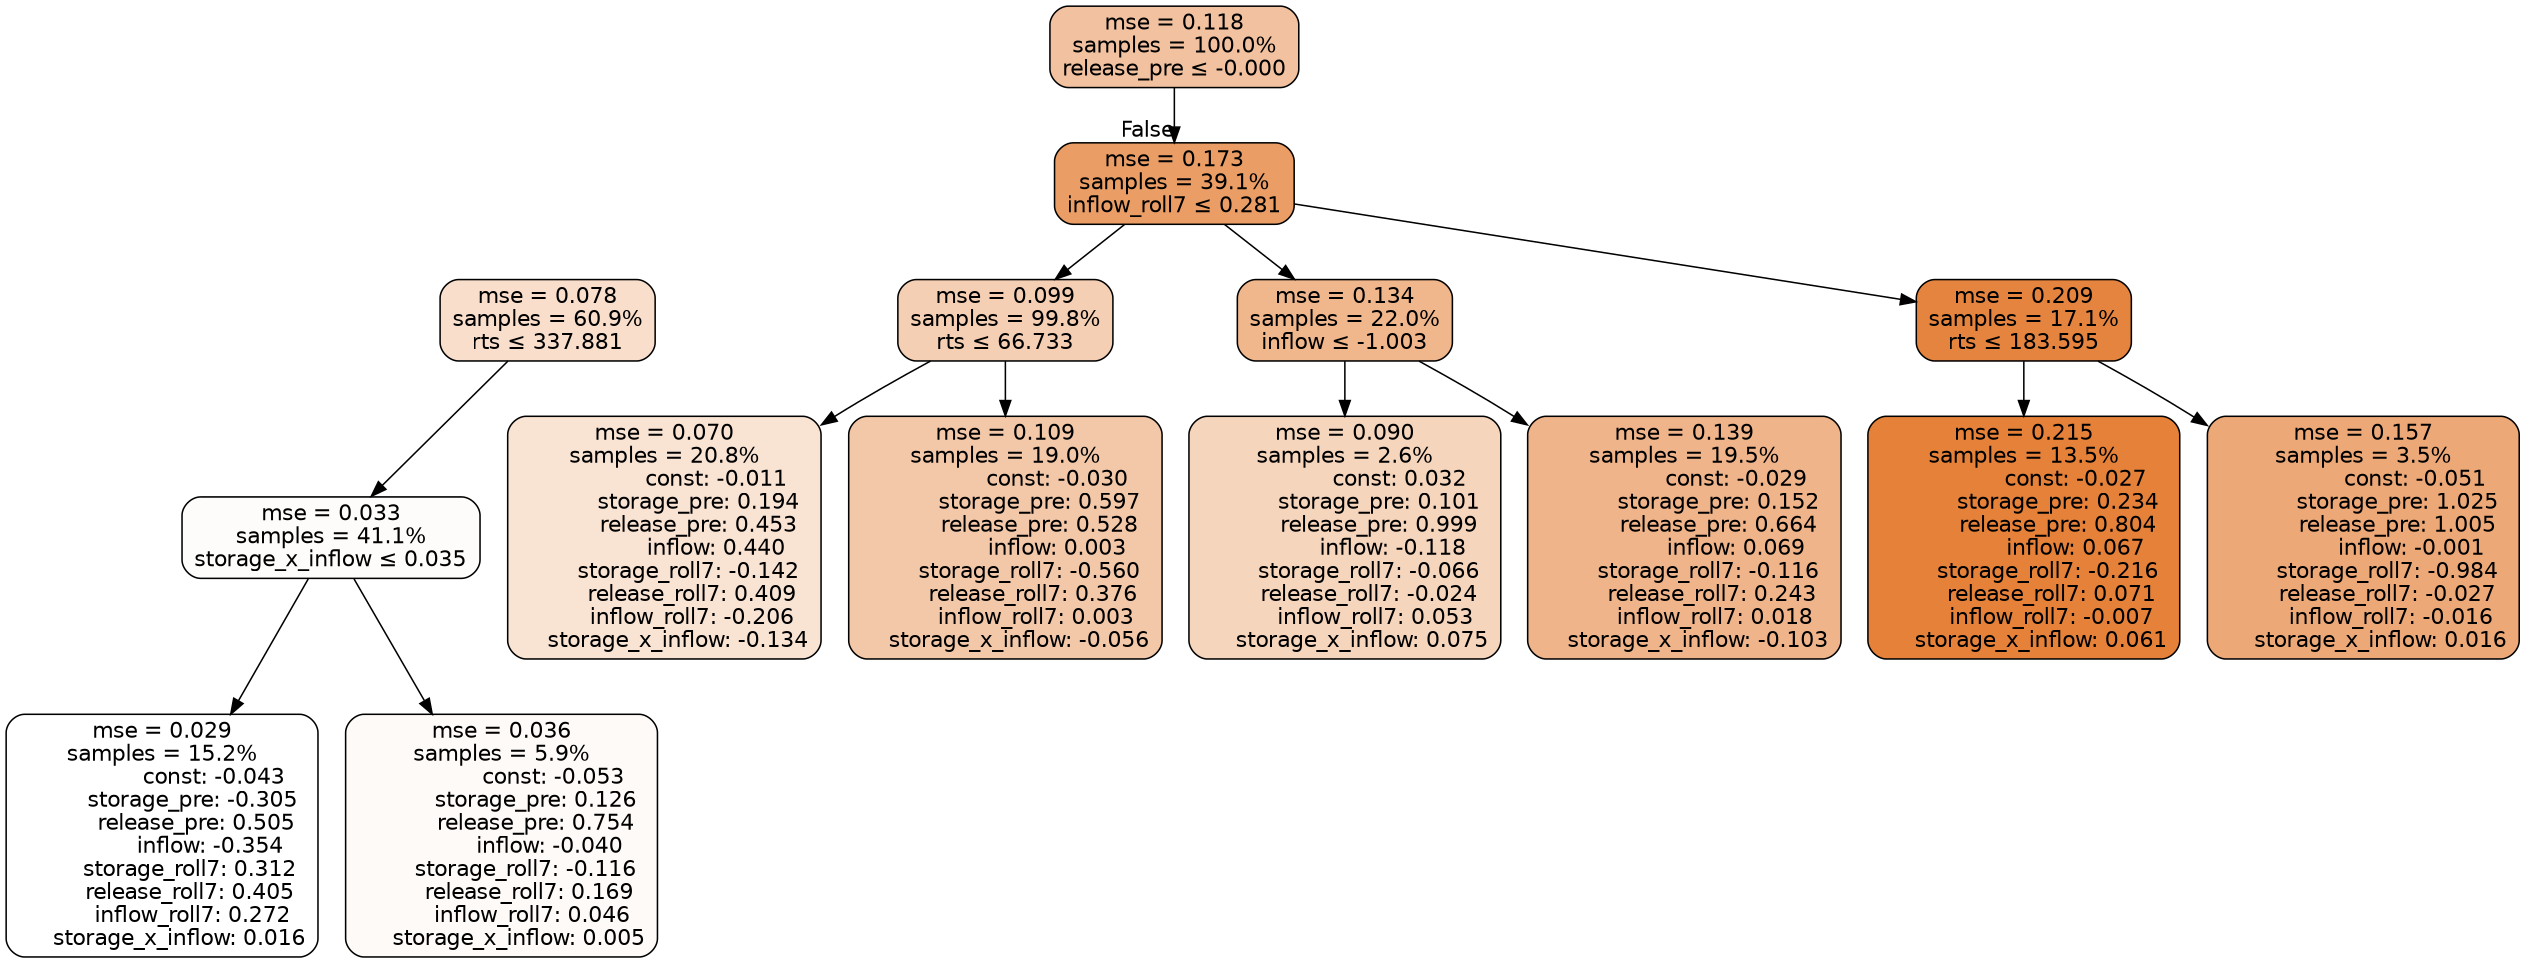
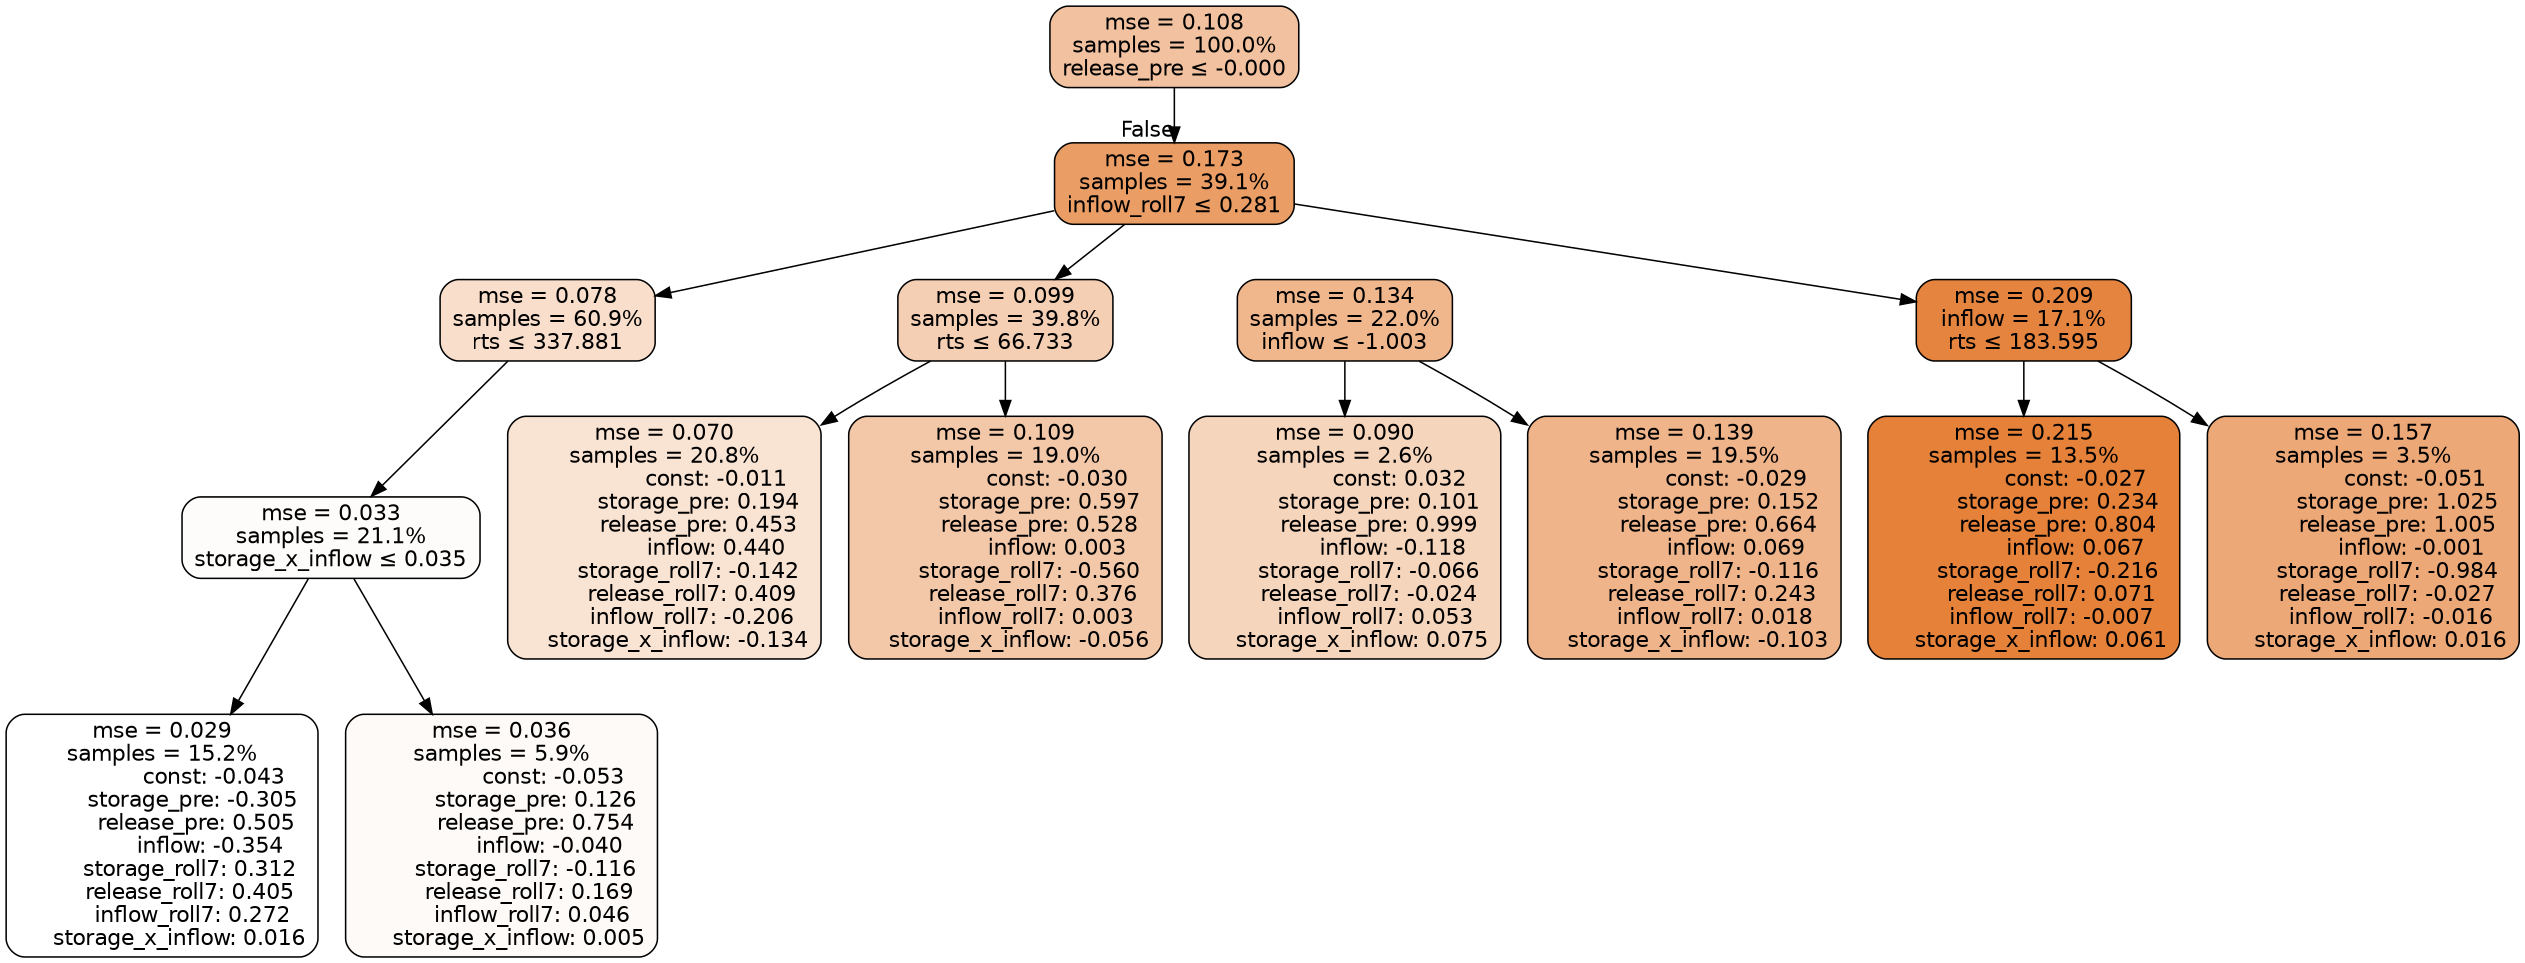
node "mse = 0.118 samples = 100.0% release_pre ≤ -0.000": label "mse = 0.118 samples = 100.0% release_pre ≤ -0.000" -> "mse = 0.108 samples = 100.0% release_pre ≤ -0.000"
edge "mse = 0.173 samples = 39.1% inflow_roll7 ≤ 0.281" -> "mse = 0.134 samples = 22.0% inflow ≤ -1.003": now "mse = 0.173 samples = 39.1% inflow_roll7 ≤ 0.281" -> "mse = 0.078 samples = 60.9% rts ≤ 337.881"
node "mse = 0.099 samples = 99.8% rts ≤ 66.733": label "mse = 0.099 samples = 99.8% rts ≤ 66.733" -> "mse = 0.099 samples = 39.8% rts ≤ 66.733"
node "mse = 0.209 samples = 17.1% rts ≤ 183.595": label "mse = 0.209 samples = 17.1% rts ≤ 183.595" -> "mse = 0.209 inflow = 17.1% rts ≤ 183.595"
node "mse = 0.033 samples = 41.1% storage_x_inflow ≤ 0.035": label "mse = 0.033 samples = 41.1% storage_x_inflow ≤ 0.035" -> "mse = 0.033 samples = 21.1% storage_x_inflow ≤ 0.035"
